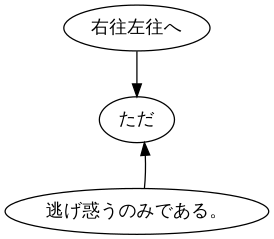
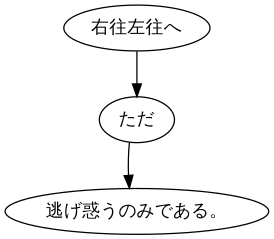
edge "逃げ惑うのみである。" -> "ただ": reversed
